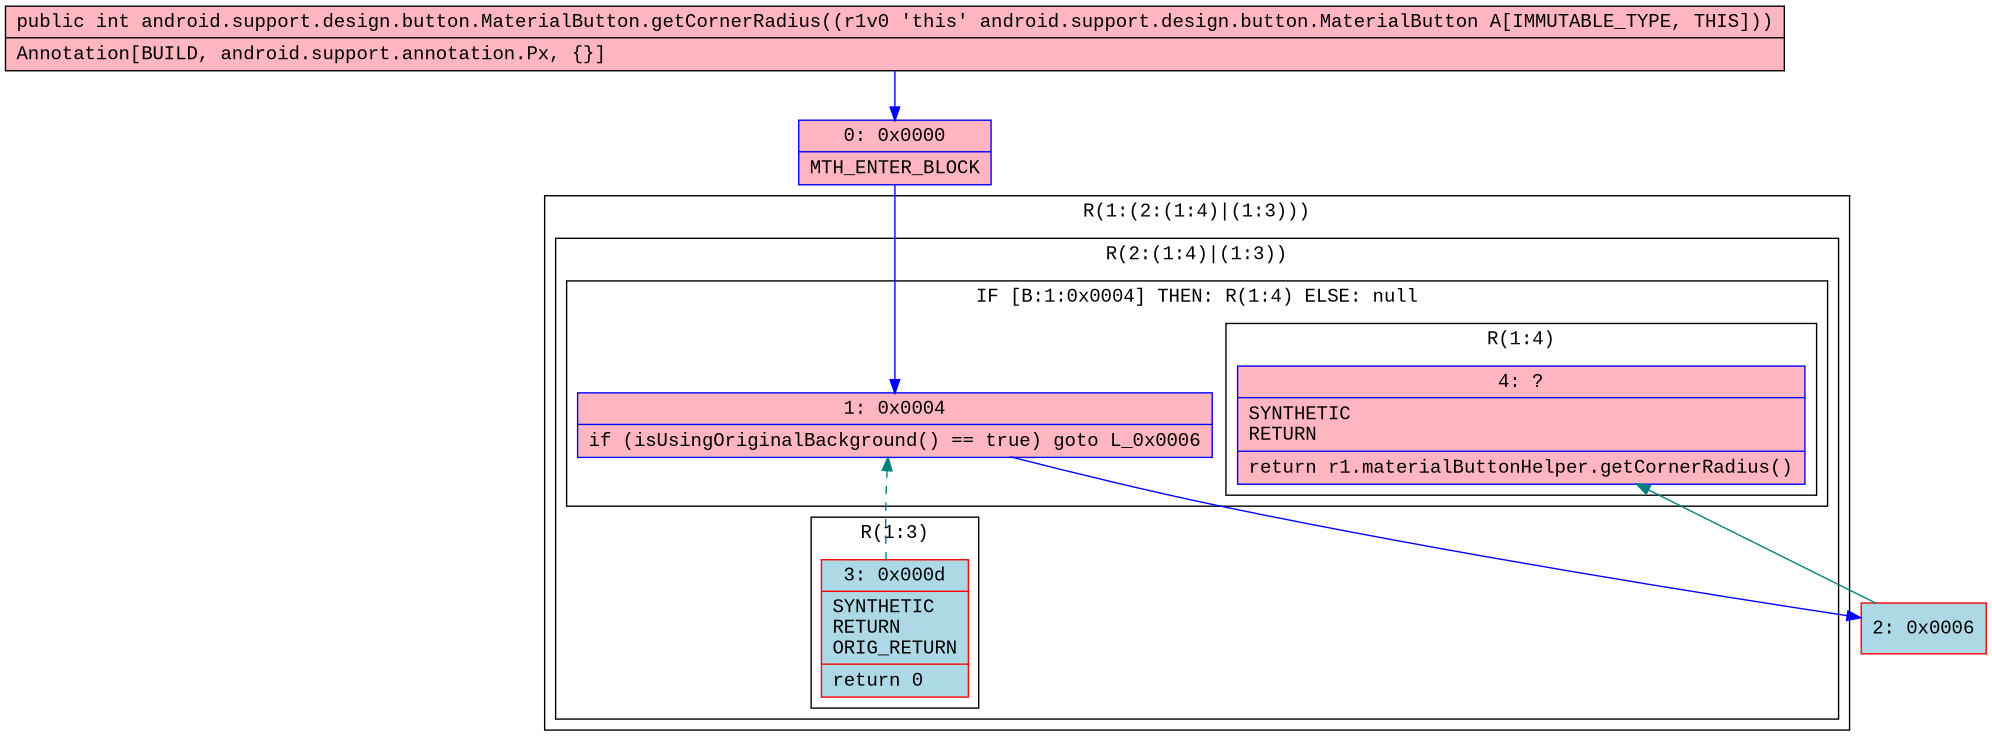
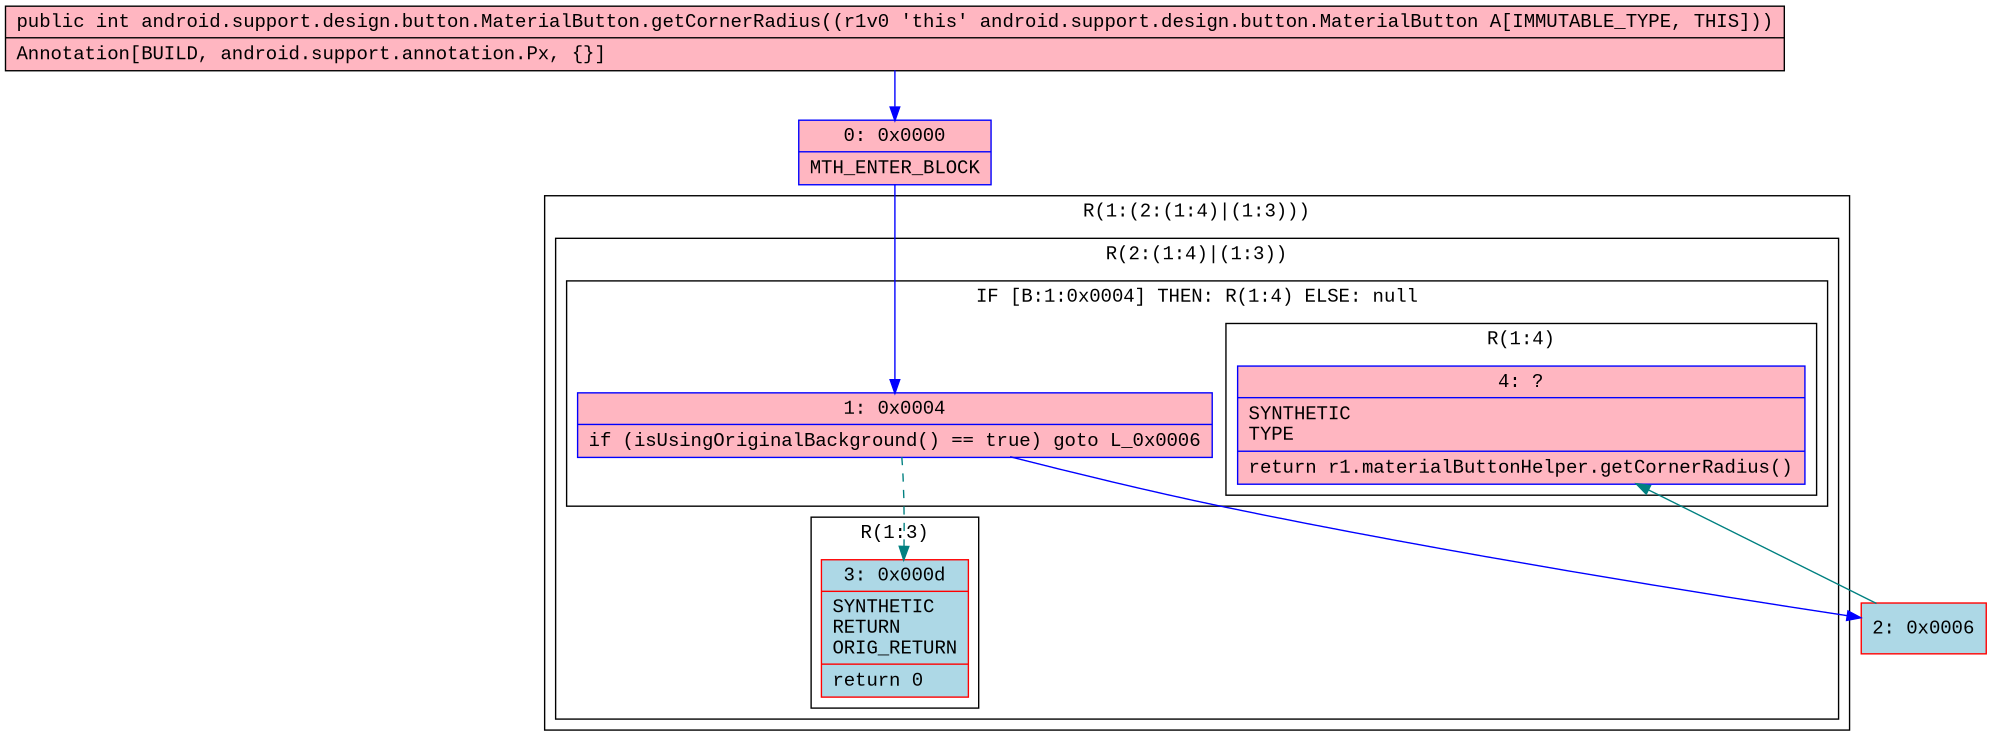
node "4: ?": text "RETURN" -> "TYPE"
edge "3: 0x000d" -> "1: 0x0004": reversed
